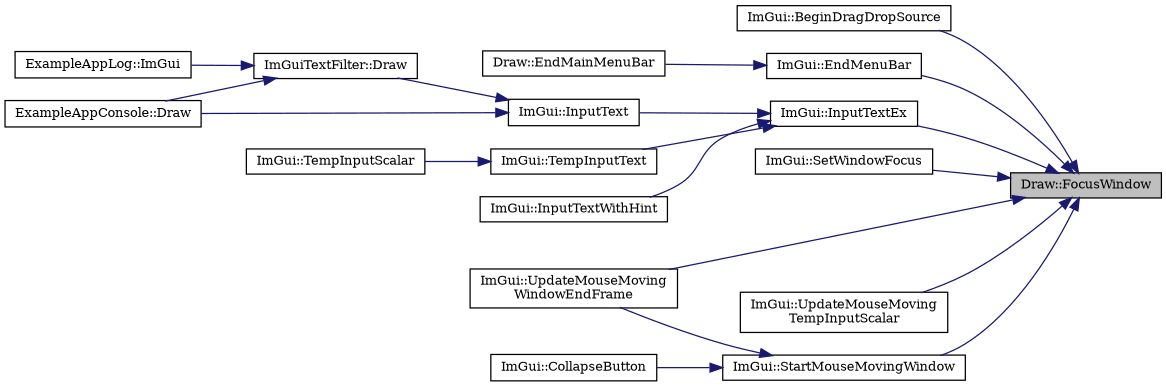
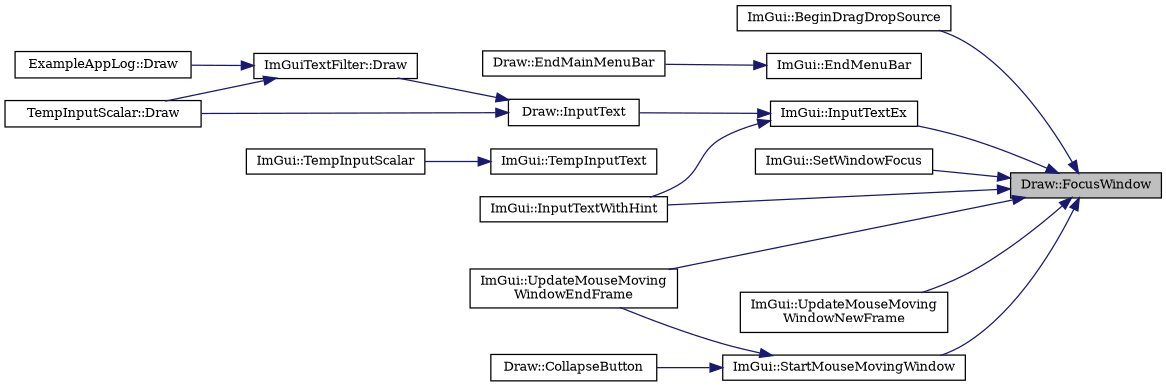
node "ExampleAppLog::ImGui": label "ExampleAppLog::ImGui" -> "ExampleAppLog::Draw"
edge "ImGui::EndMenuBar" -> "Draw::FocusWindow": now "ImGui::InputTextWithHint" -> "Draw::FocusWindow"
node "ImGui::InputText": label "ImGui::InputText" -> "Draw::InputText"
node "ExampleAppConsole::Draw": label "ExampleAppConsole::Draw" -> "TempInputScalar::Draw"
edge "ImGui::TempInputText" -> "ImGui::InputTextEx": removed
node "ImGui::UpdateMouseMoving TempInputScalar": label "ImGui::UpdateMouseMoving TempInputScalar" -> "ImGui::UpdateMouseMoving WindowNewFrame"
node "ImGui::CollapseButton": label "ImGui::CollapseButton" -> "Draw::CollapseButton"
